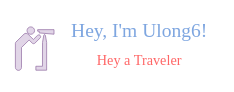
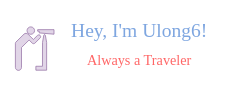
node "Hey a Traveler": label "Hey a Traveler" -> "Always a Traveler"
